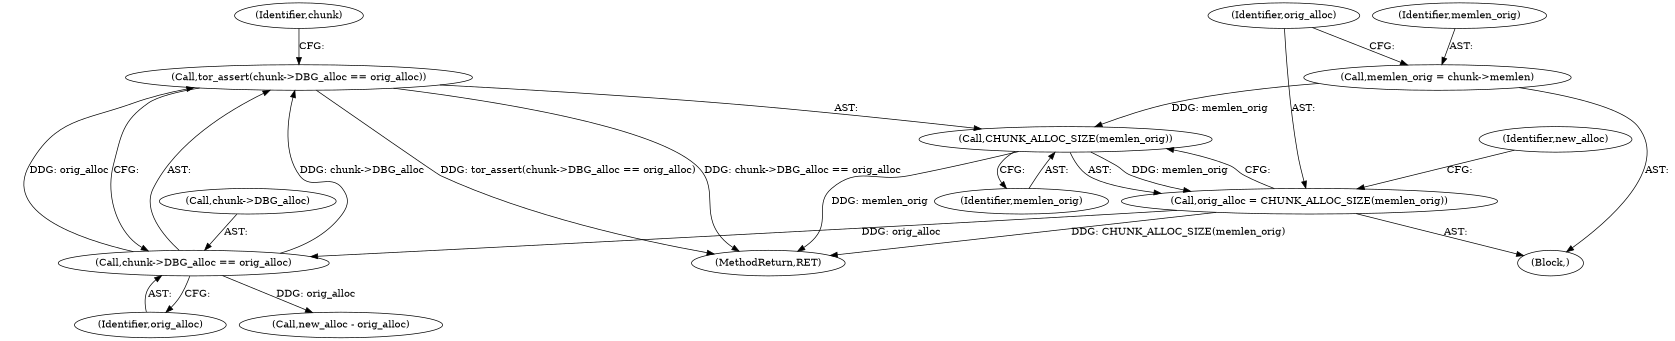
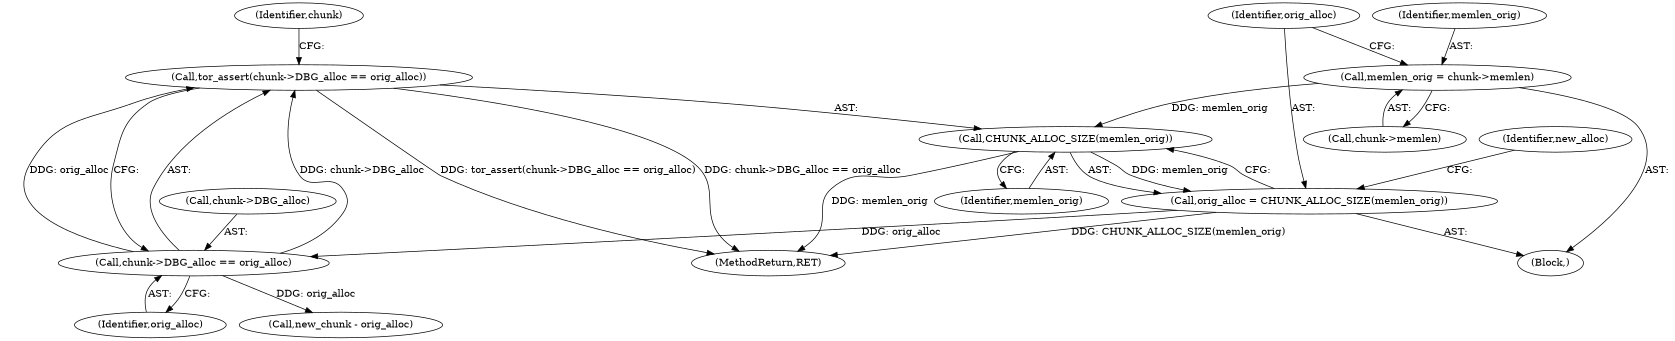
node "(Call,chunk->memlen)": added
node "(Call,new_alloc - orig_alloc)": label "(Call,new_alloc - orig_alloc)" -> "(Call,new_chunk - orig_alloc)"
